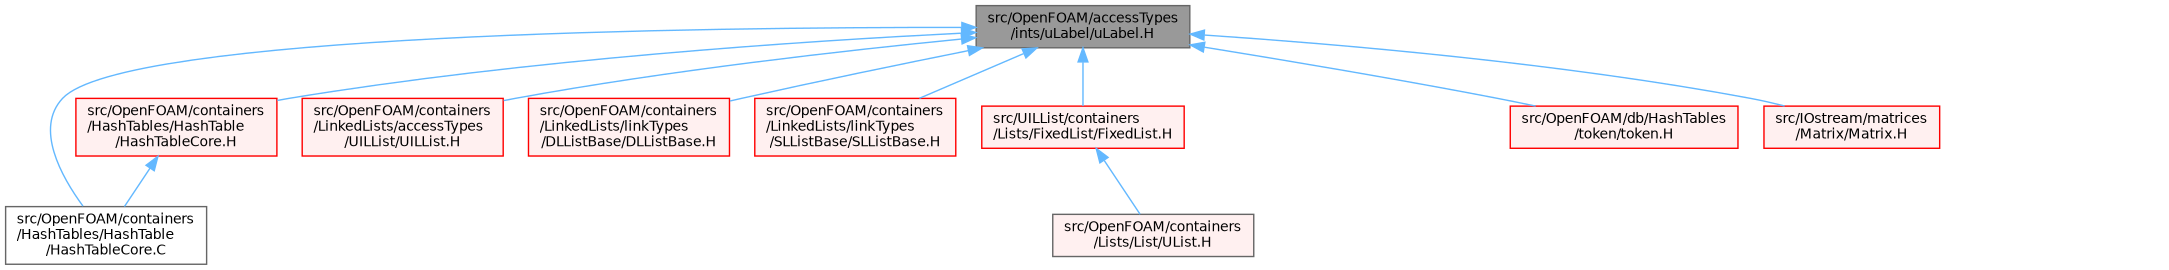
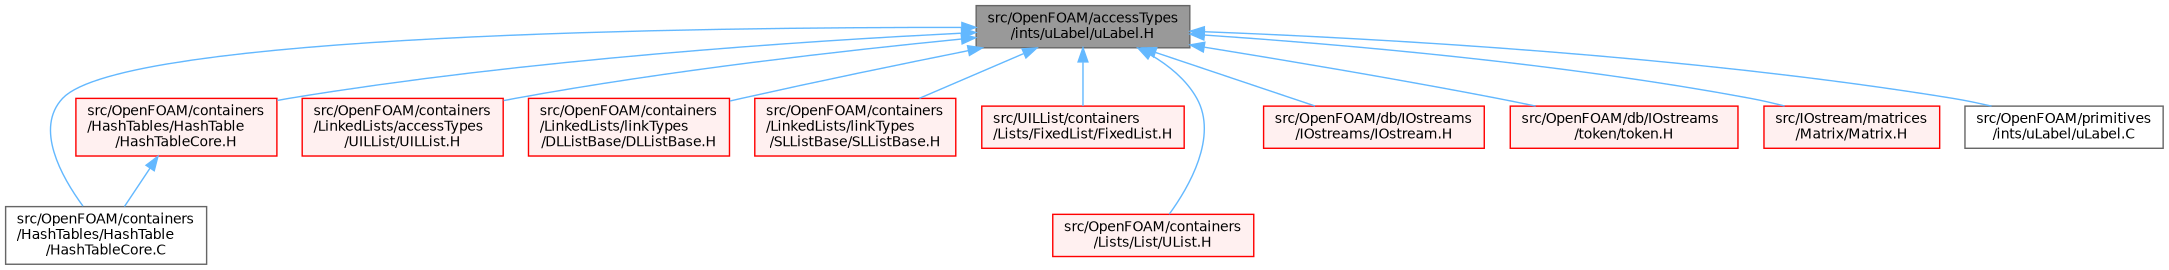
node "src/OpenFOAM/db/IOstreams /IOstreams/IOstream.H": added
node "src/OpenFOAM/db/HashTables /token/token.H": label "src/OpenFOAM/db/HashTables /token/token.H" -> "src/OpenFOAM/db/IOstreams /token/token.H"
node "src/OpenFOAM/primitives /ints/uLabel/uLabel.C": added
edge "src/OpenFOAM/containers /Lists/List/UList.H" -> "src/UILList/containers /Lists/FixedList/FixedList.H": now "src/OpenFOAM/containers /Lists/List/UList.H" -> "src/OpenFOAM/accessTypes /ints/uLabel/uLabel.H"
node "src/OpenFOAM/containers /Lists/List/UList.H": color grey40 -> red
